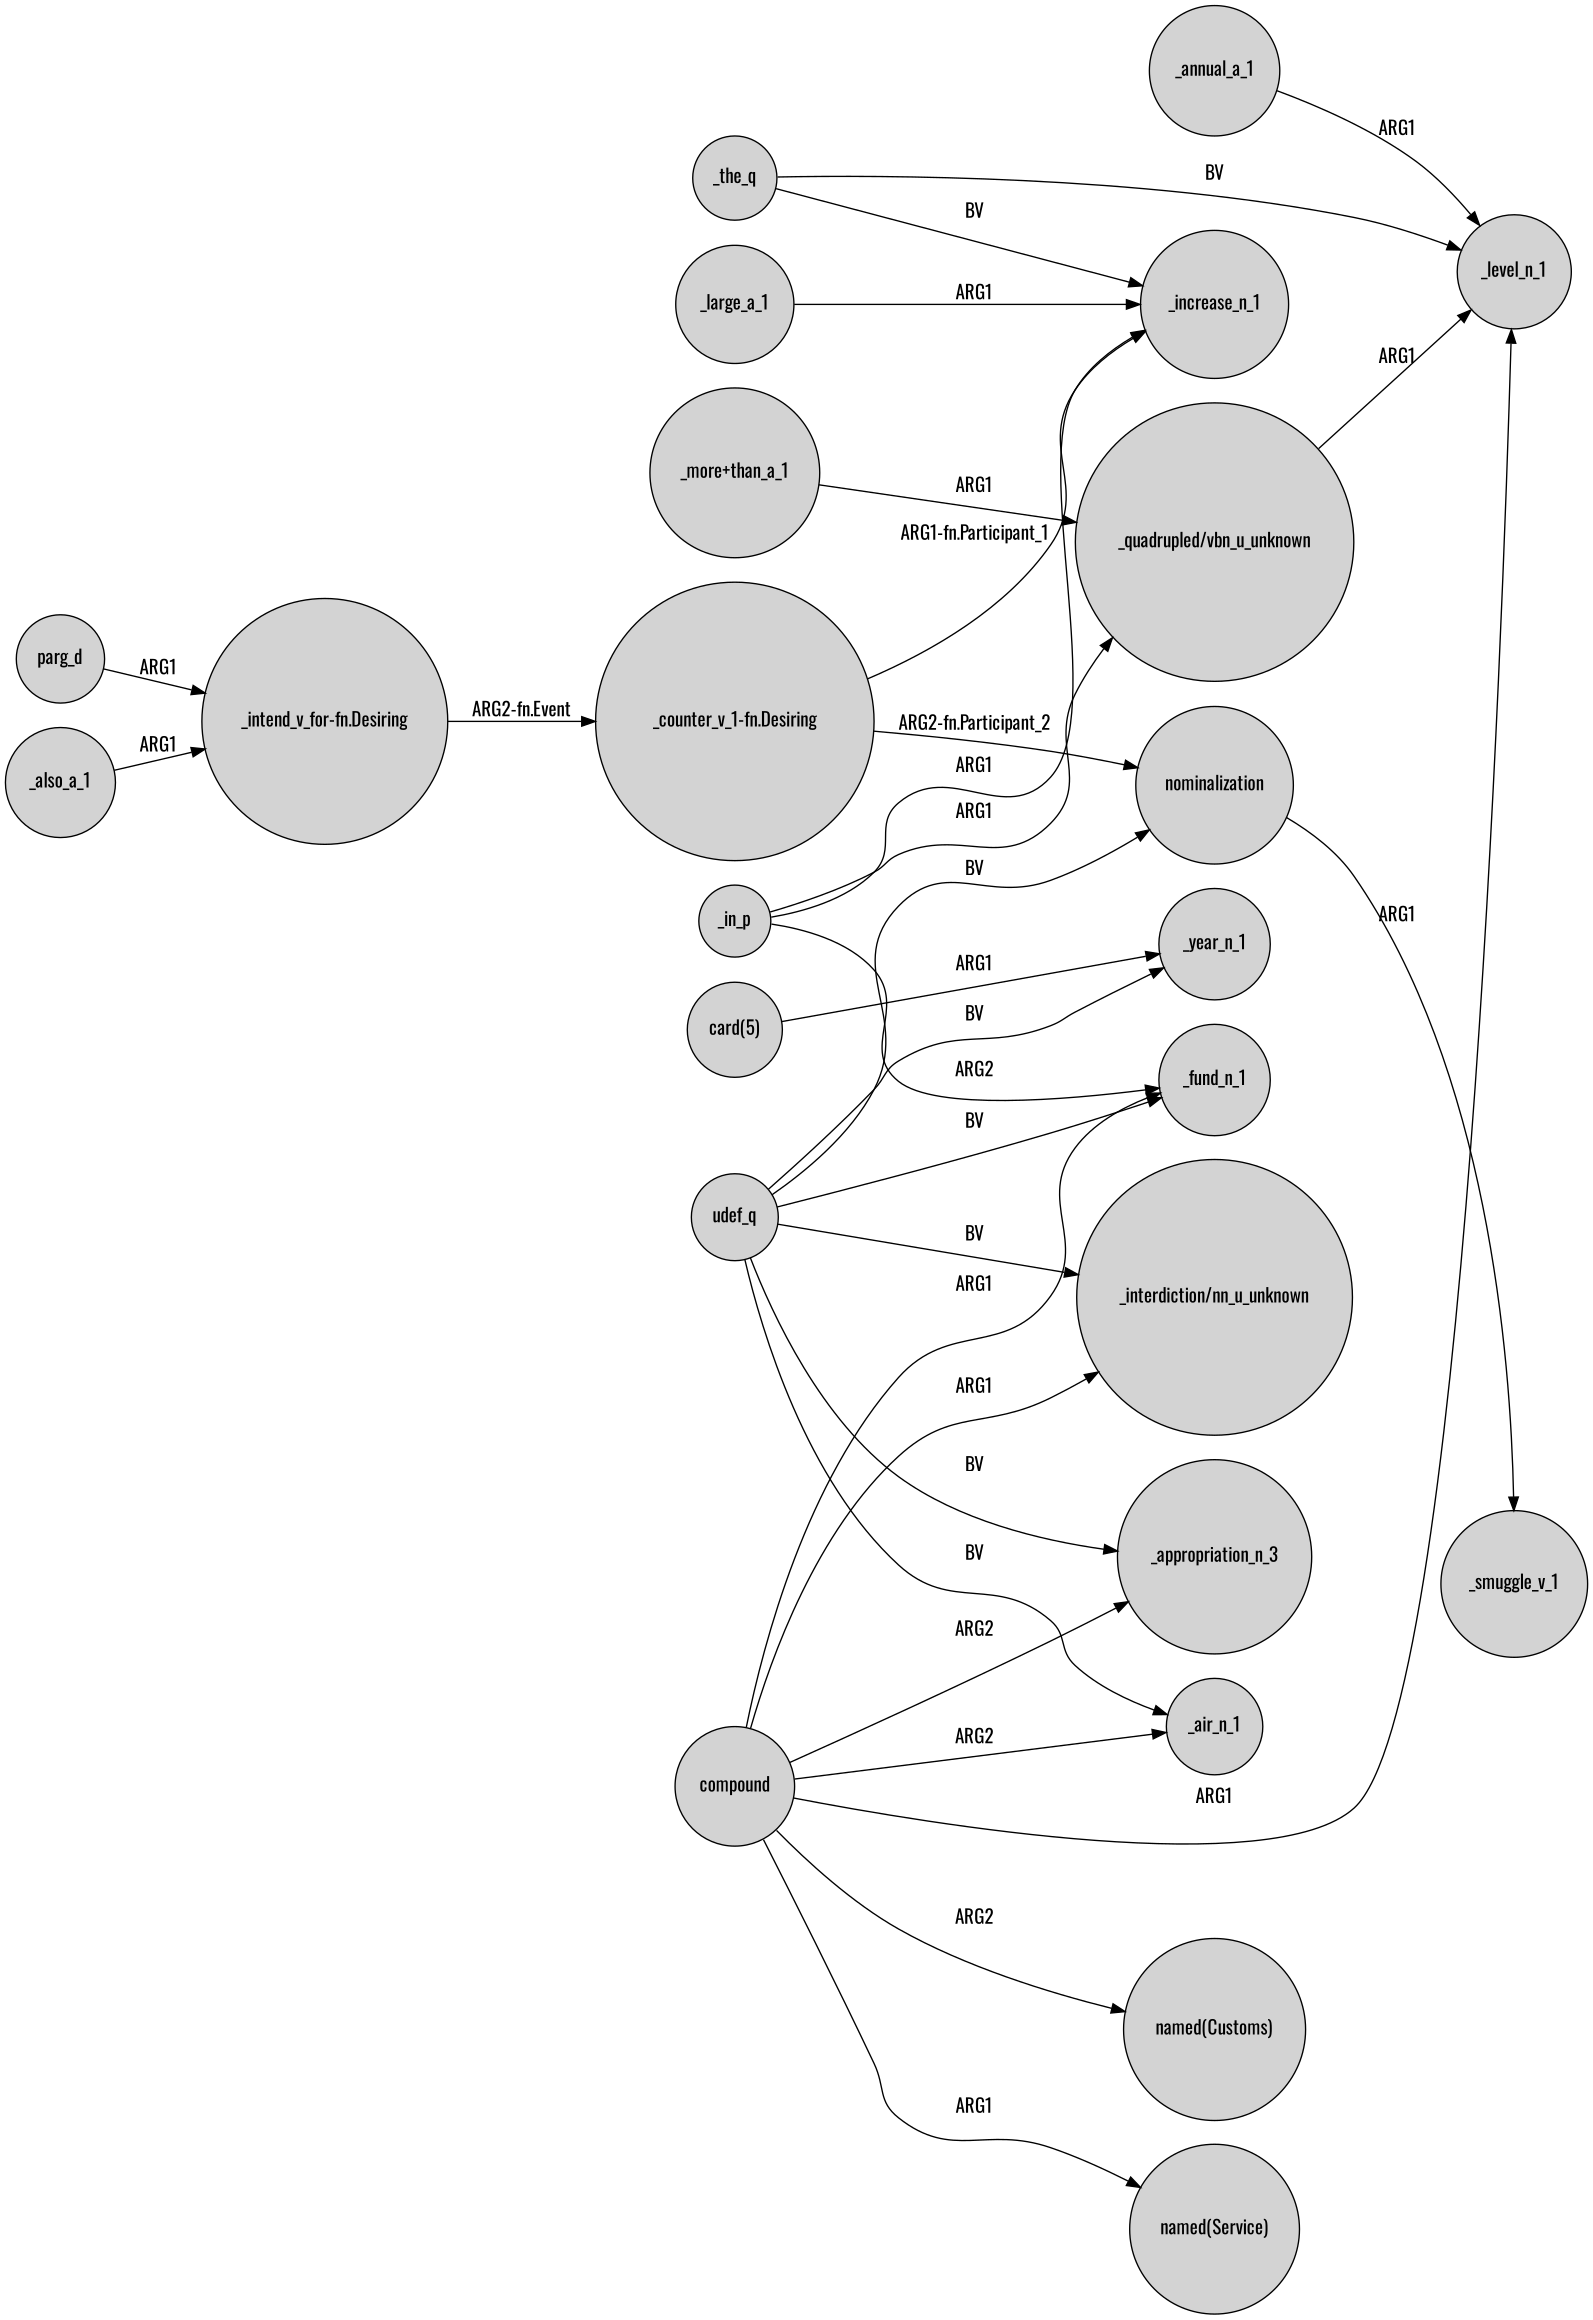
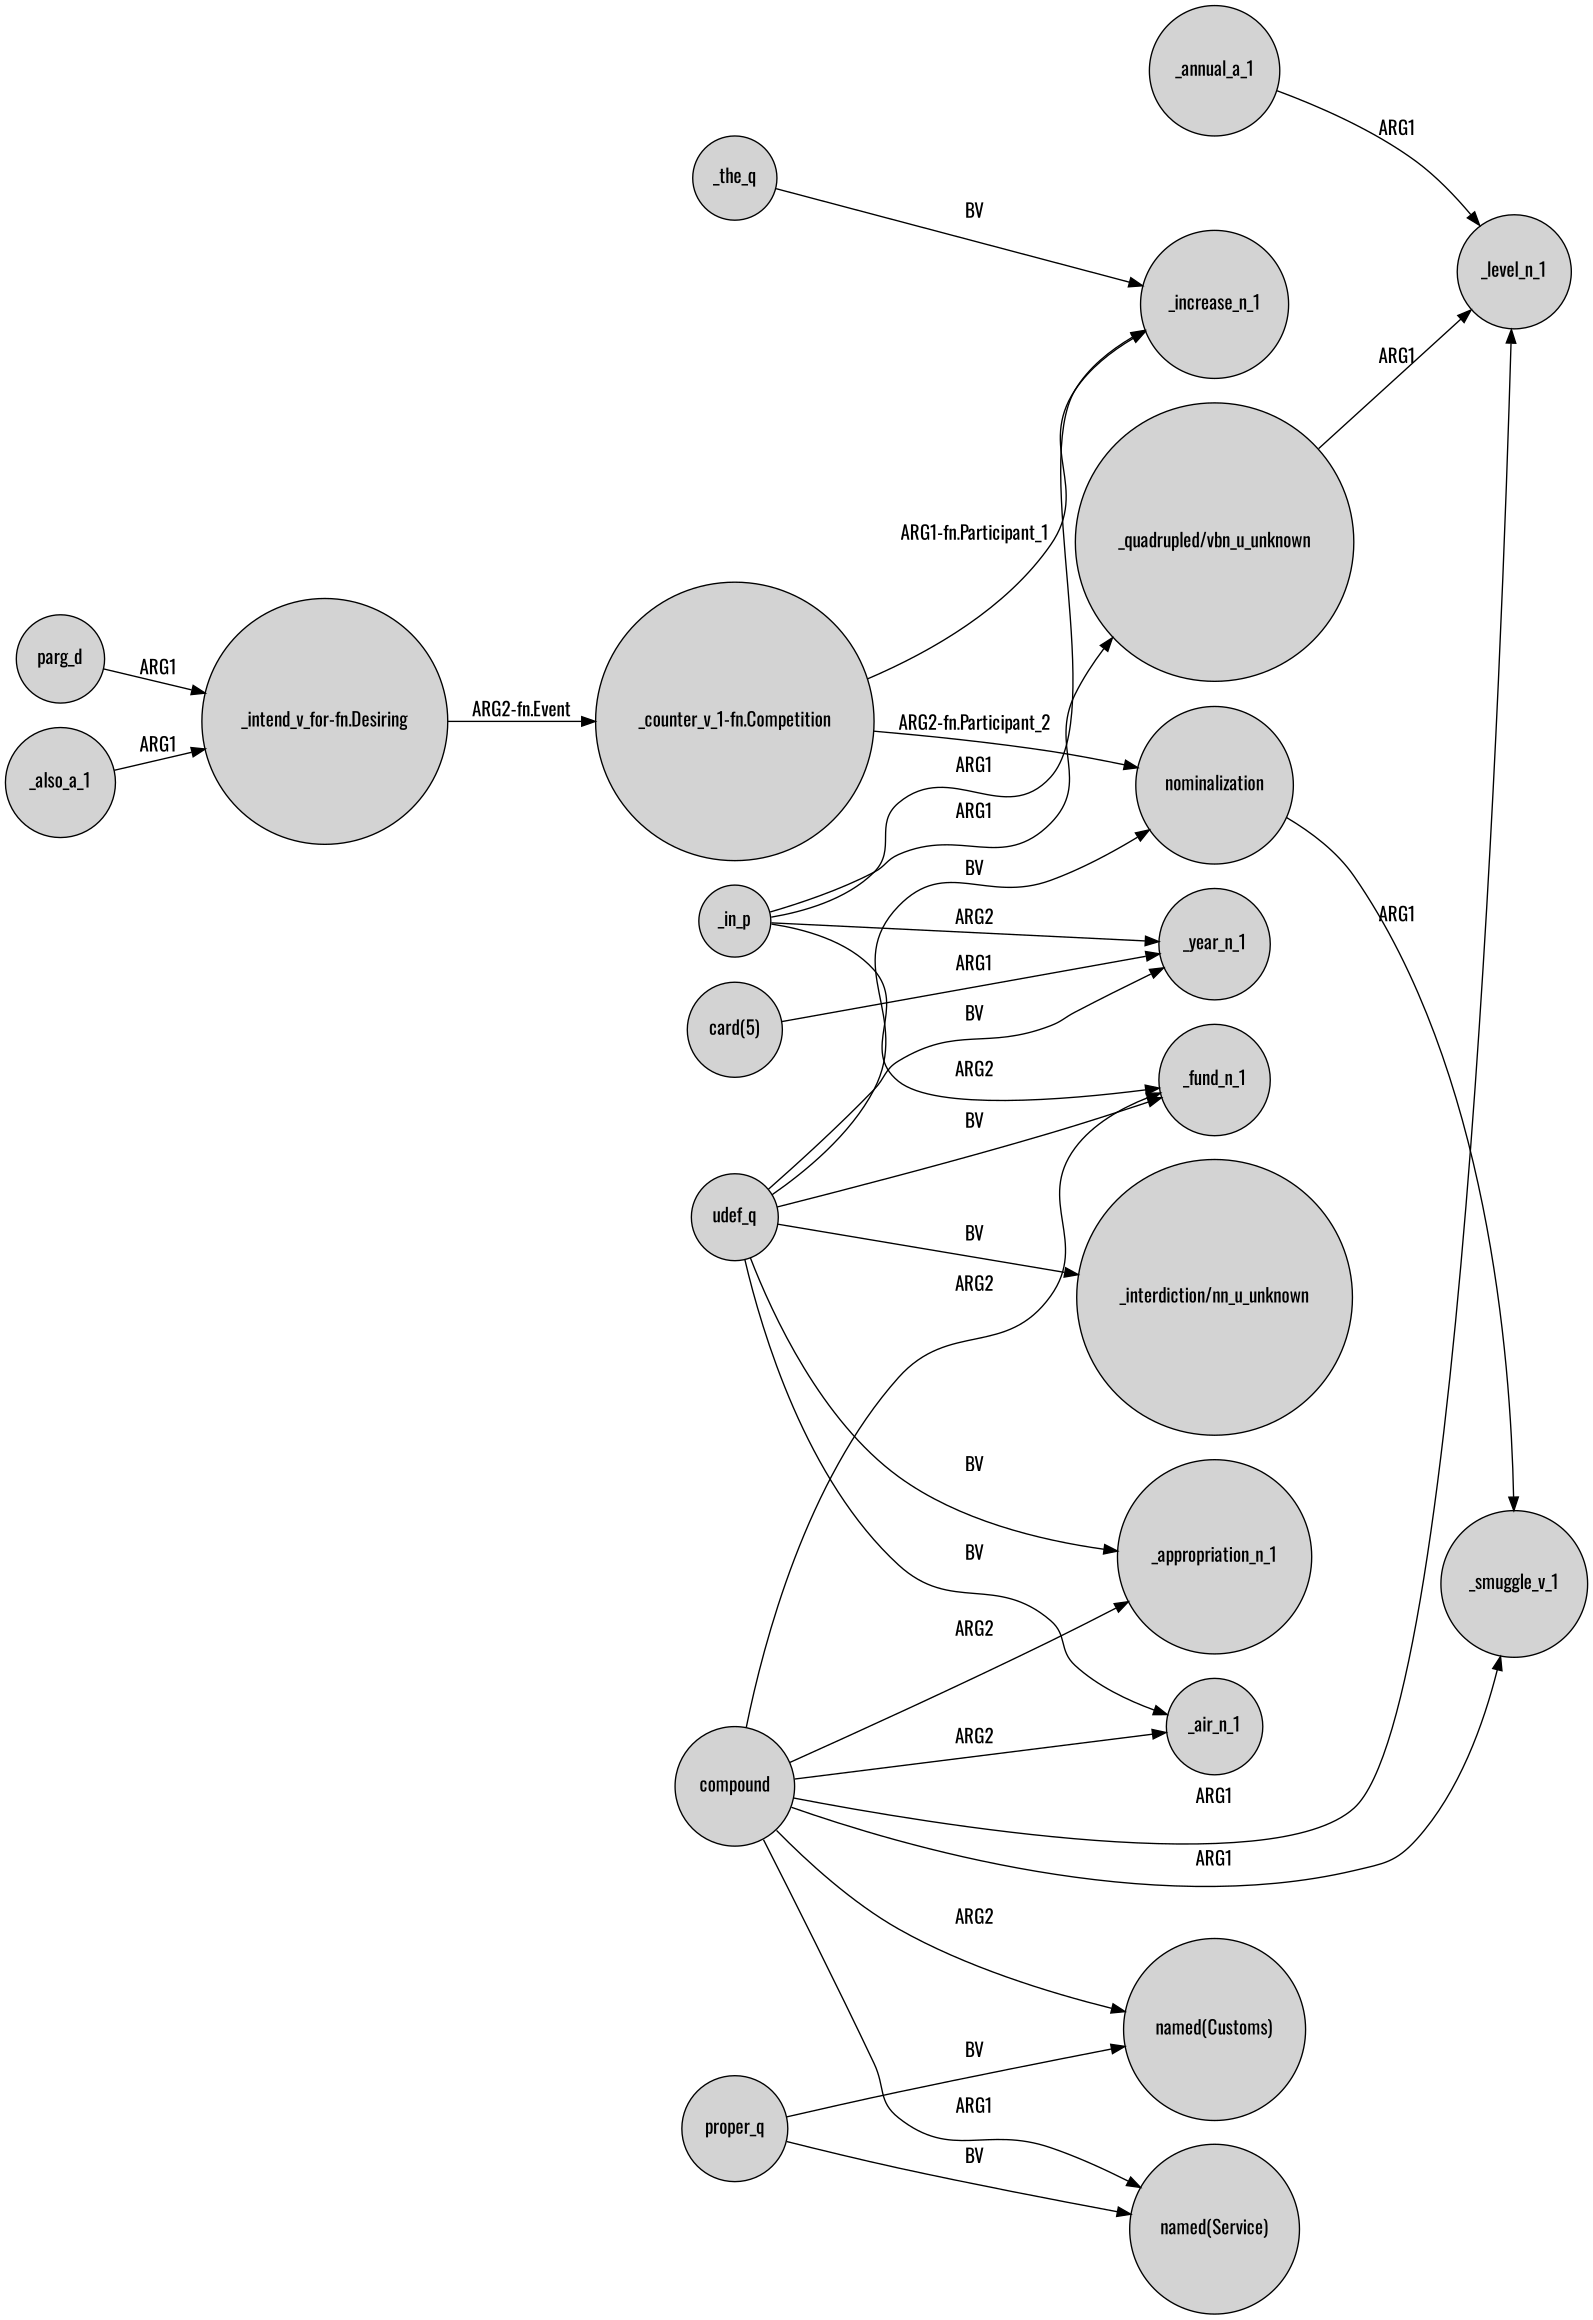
edge "_the_q" -> "_level_n_1": removed, label "BV"
node "_large_a_1": removed
node "_more+than_a_1": removed
node "_counter_v_1-fn.Desiring": label "_counter_v_1-fn.Desiring" -> "_counter_v_1-fn.Competition"
edge "_in_p" -> "_year_n_1": added, label "ARG2"
edge "compound" -> "_fund_n_1": label "ARG1" -> "ARG2"
edge "compound" -> "_interdiction/nn_u_unknown": now "compound" -> "_smuggle_v_1"
node "_appropriation_n_3": label "_appropriation_n_3" -> "_appropriation_n_1"
node "proper_q": added
